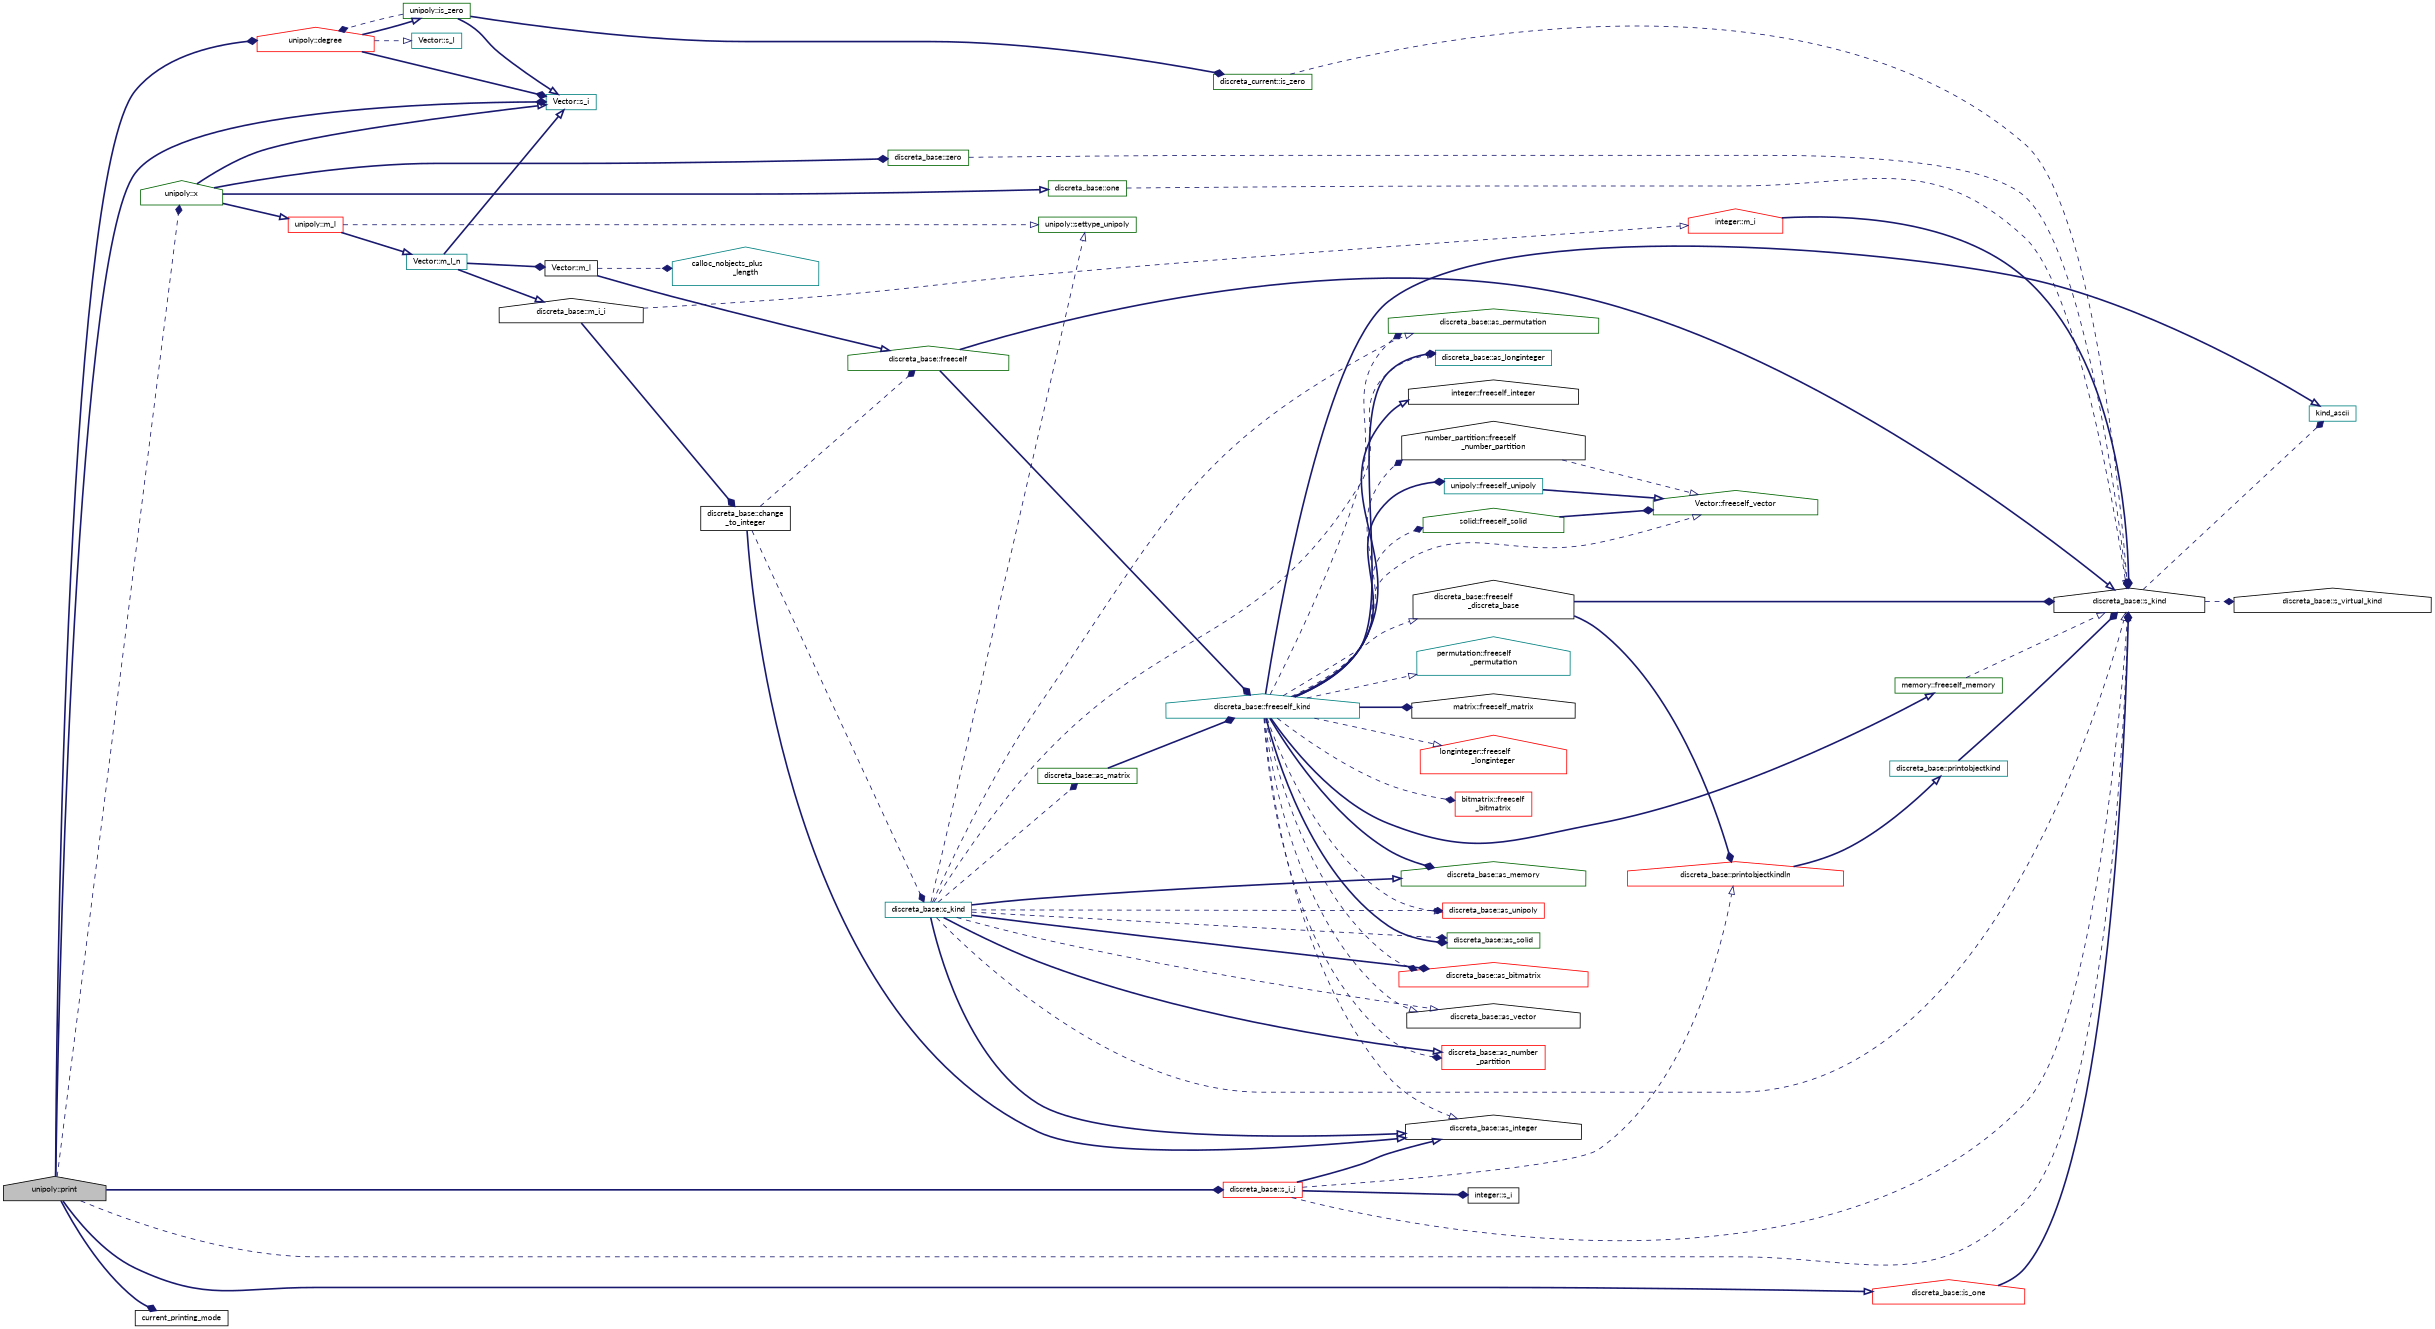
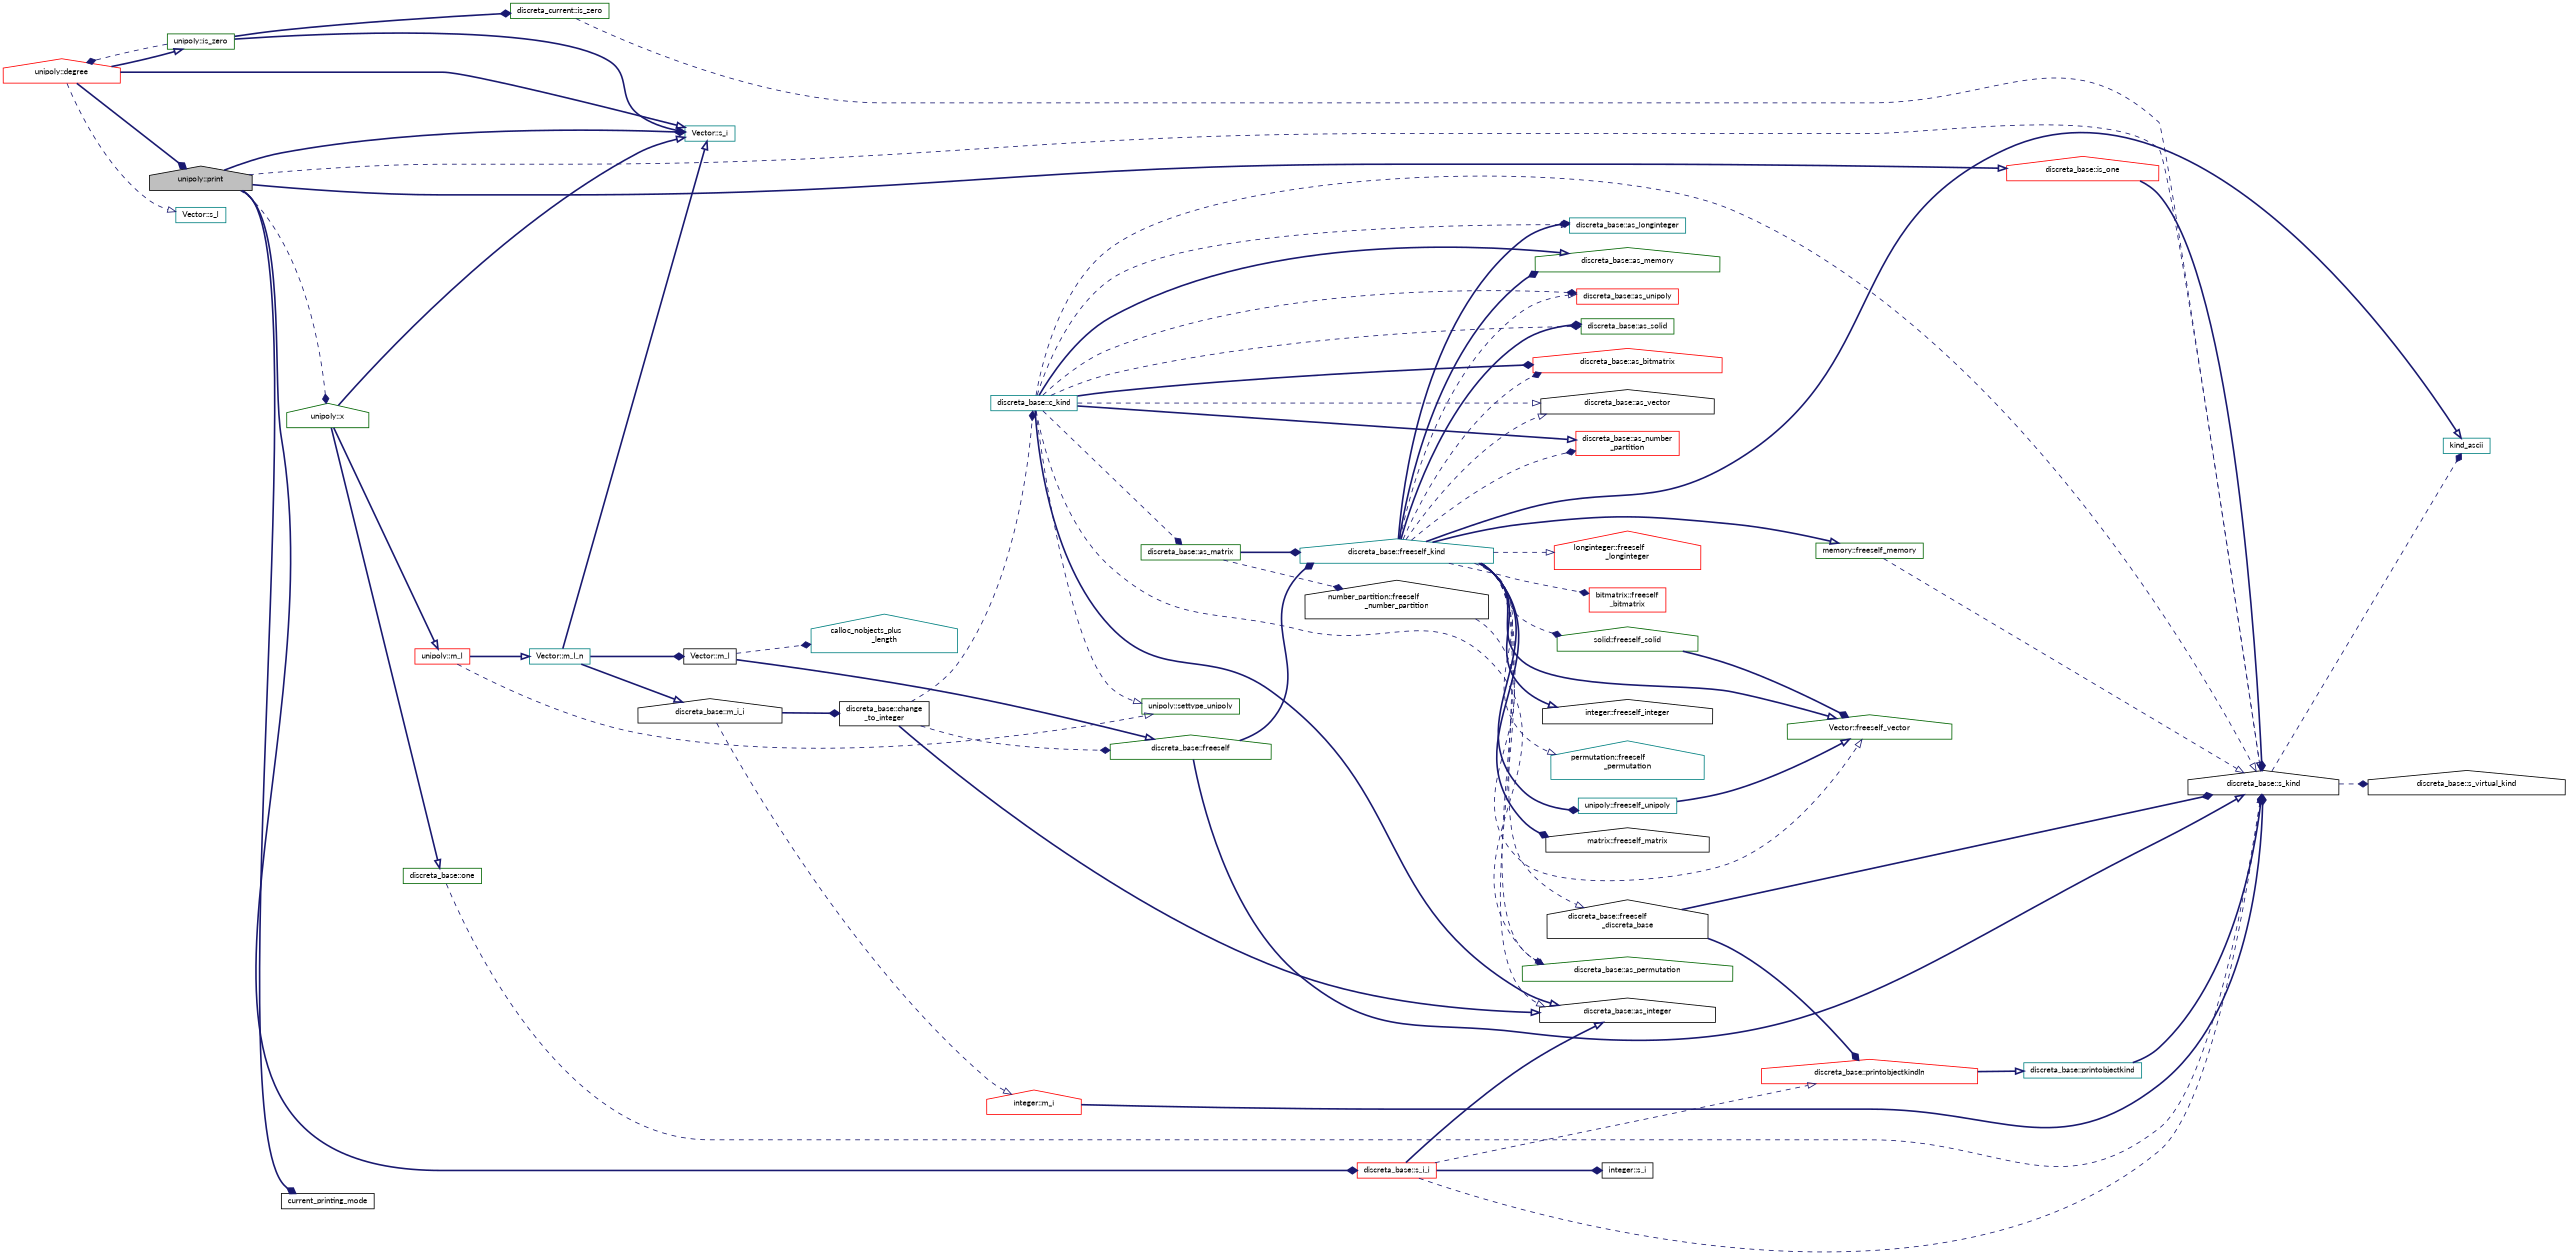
edge "unipoly::degree" -> "Vector::s_i": arrowhead diamond -> onormal
node "discreta_base::zero": removed
edge "discreta_base::freeself_kind" -> "Vector::freeself_vector": style dashed -> bold
edge "unipoly::print" -> "unipoly::degree": reversed
edge "discreta_base::freeself_kind" -> "number_partition::freeself _number_partition": now "discreta_base::as_matrix" -> "number_partition::freeself _number_partition"
